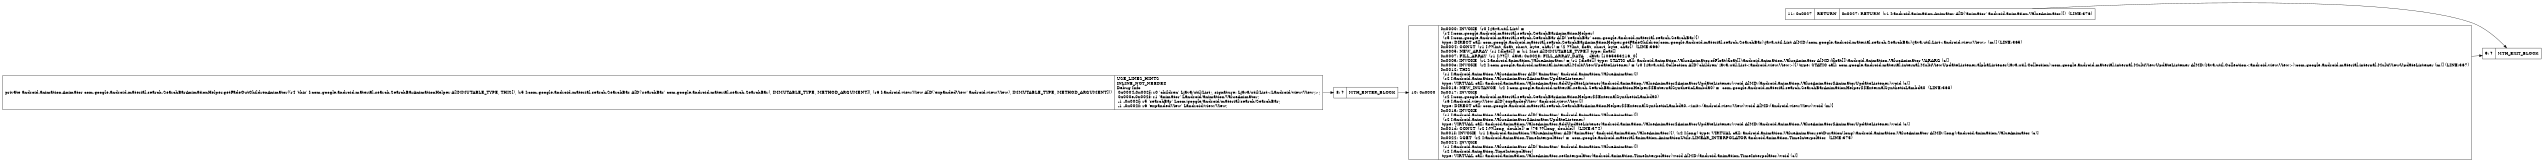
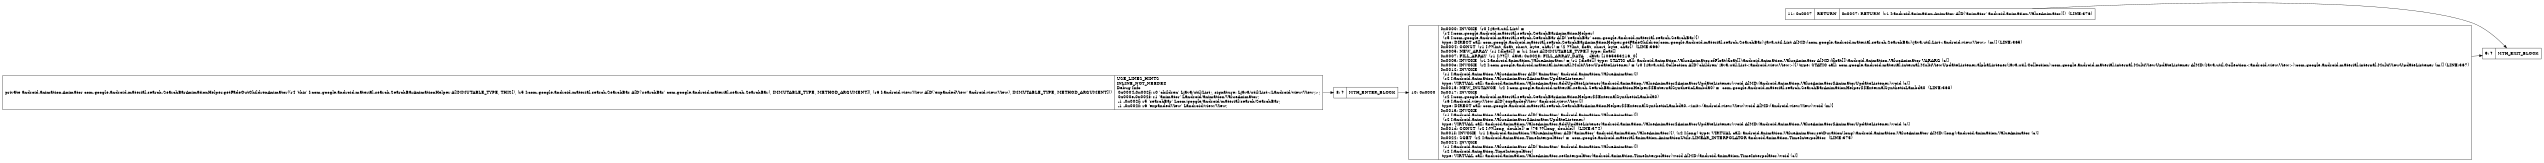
node "10: 0x0000": text "0x0012: THIS" -> "0x0012: INVOKE"
